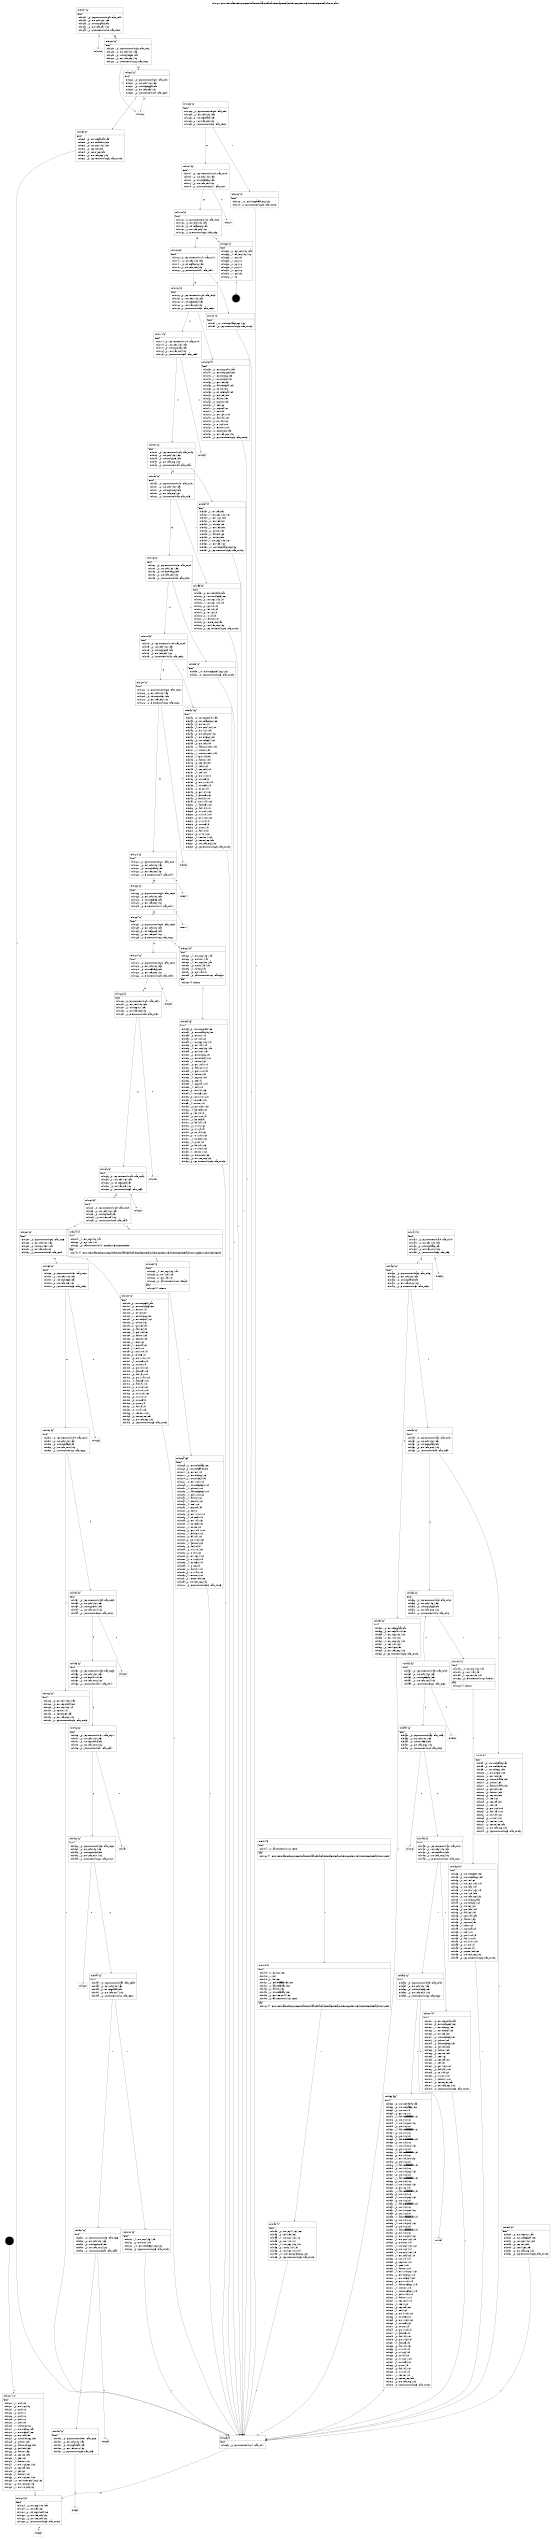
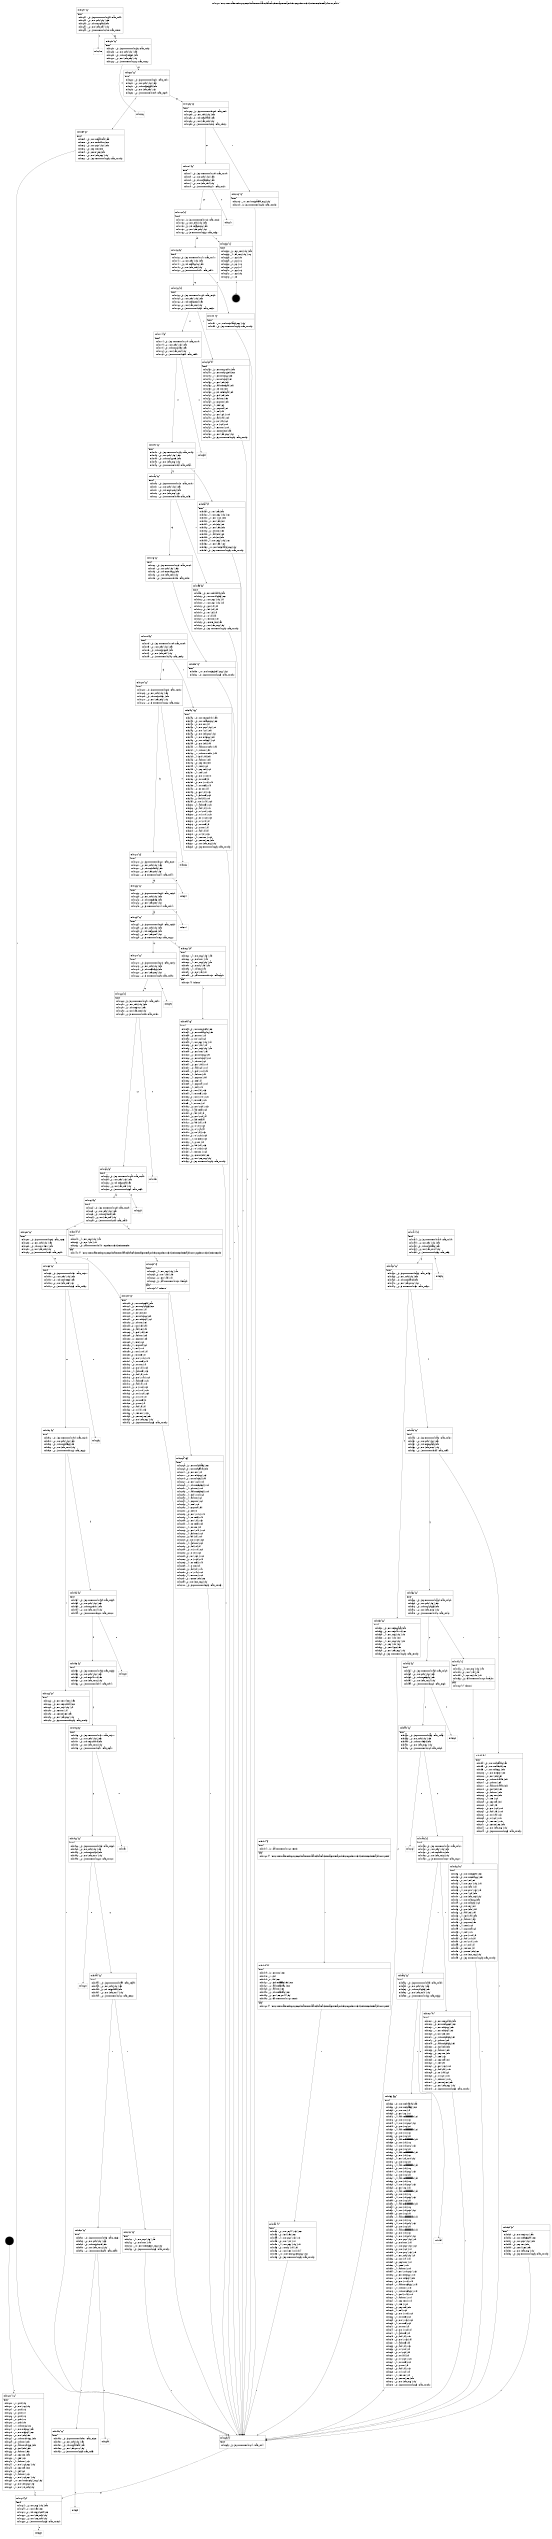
edge "0x4016cc [28]" -> "0x4022c6": now "0x4016cc [28]" -> "0x4016e8 [28]"
edge "0x4017c8 [28]" -> "0x4017e4 [28]": removed, label "14"
edge "0x401a84 [28]" -> "0x401a68 [28]": reversed
